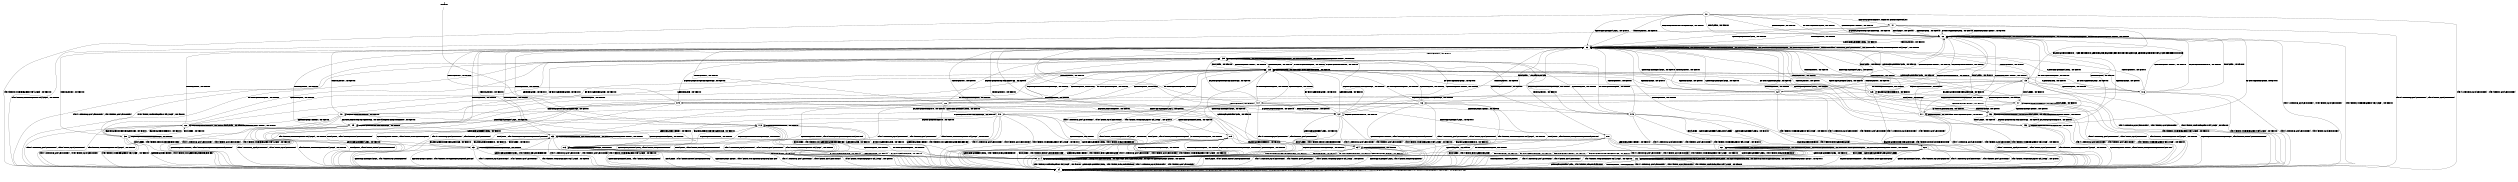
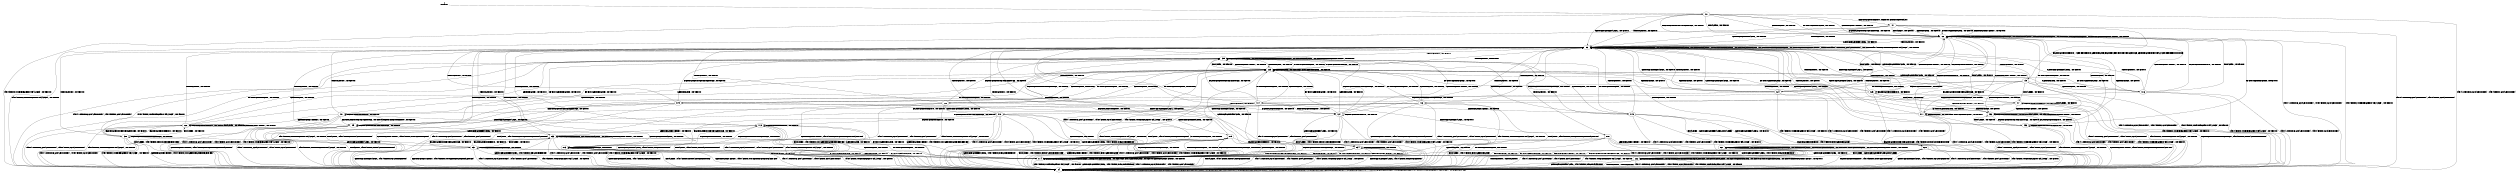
edge "s25" -> "s5": now "s25" -> "s3"
edge "s6" -> "s3": label "FINISHED / SOCKET_CLOSED" -> "APPLICATION / TIMEOUT"
edge "__start0" -> "s12": now "__start0" -> "s0"
edge "s18" -> "s34": removed, label "ECDH_CLIENT_HELLO / TIMEOUT"
